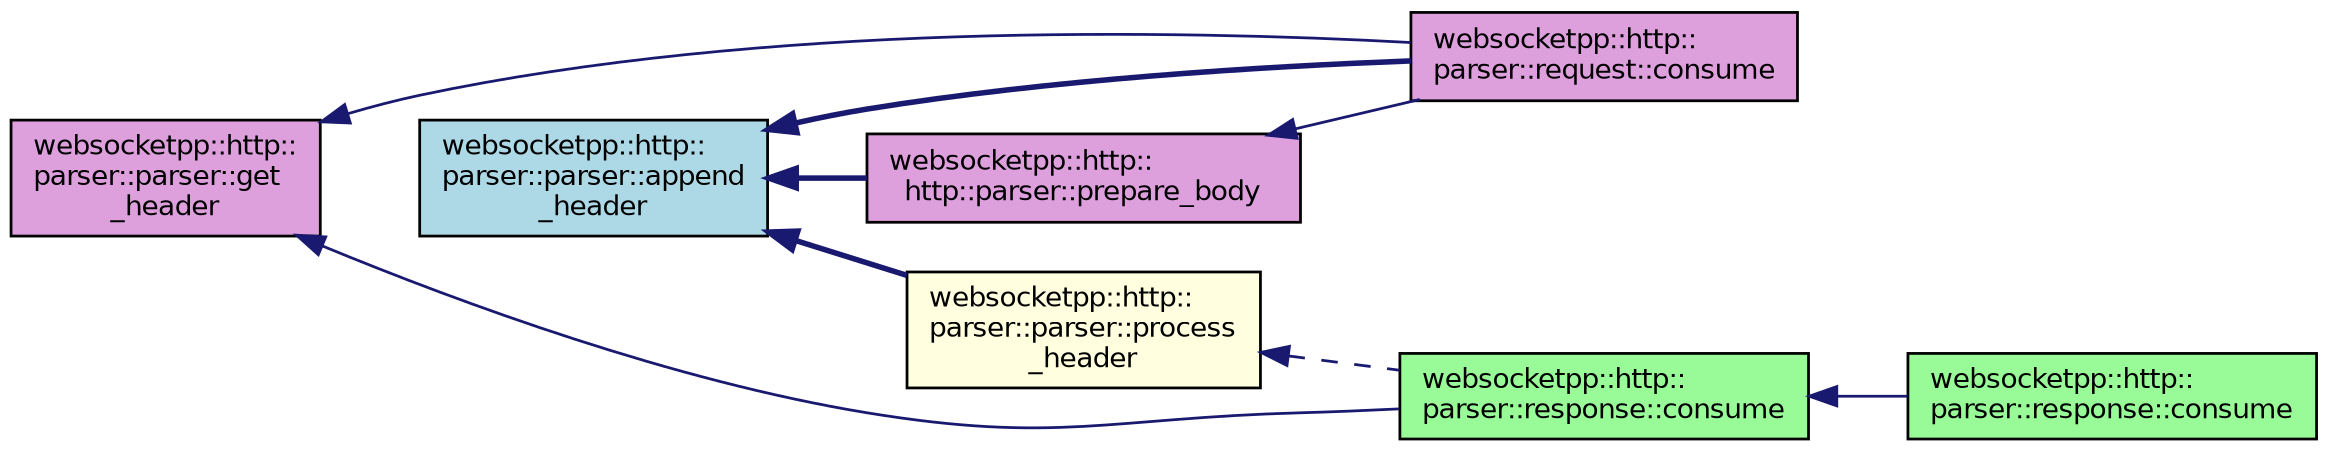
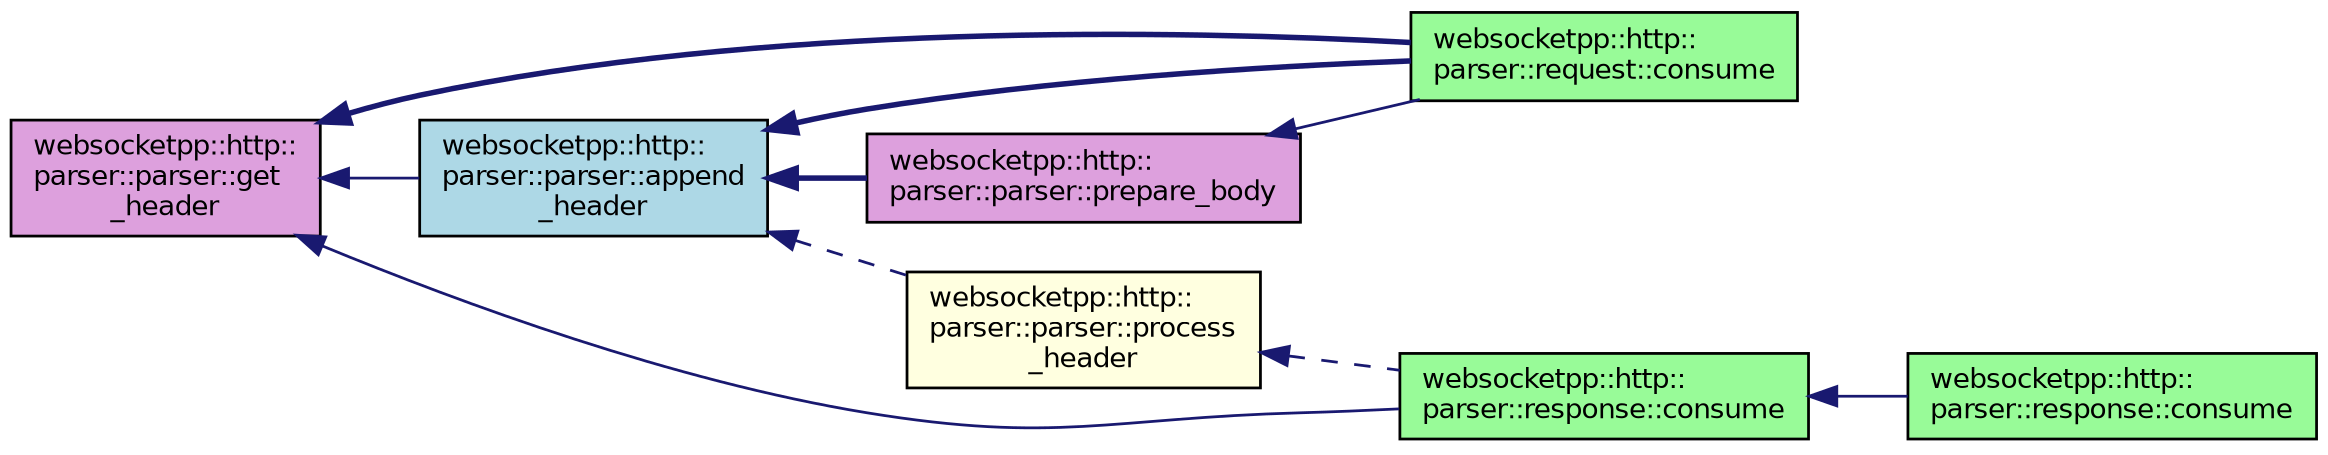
edge "websocketpp::http:: parser::request::consume" -> "websocketpp::http:: parser::parser::get _header": style solid -> bold
node "websocketpp::http:: parser::request::consume": fillcolor plum -> palegreen
edge "websocketpp::http:: parser::parser::append _header" -> "websocketpp::http:: parser::parser::get _header": added
node "websocketpp::http:: http::parser::prepare_body": label "websocketpp::http:: http::parser::prepare_body" -> "websocketpp::http:: parser::parser::prepare_body"
edge "websocketpp::http:: parser::parser::process _header" -> "websocketpp::http:: parser::parser::append _header": style bold -> dashed
